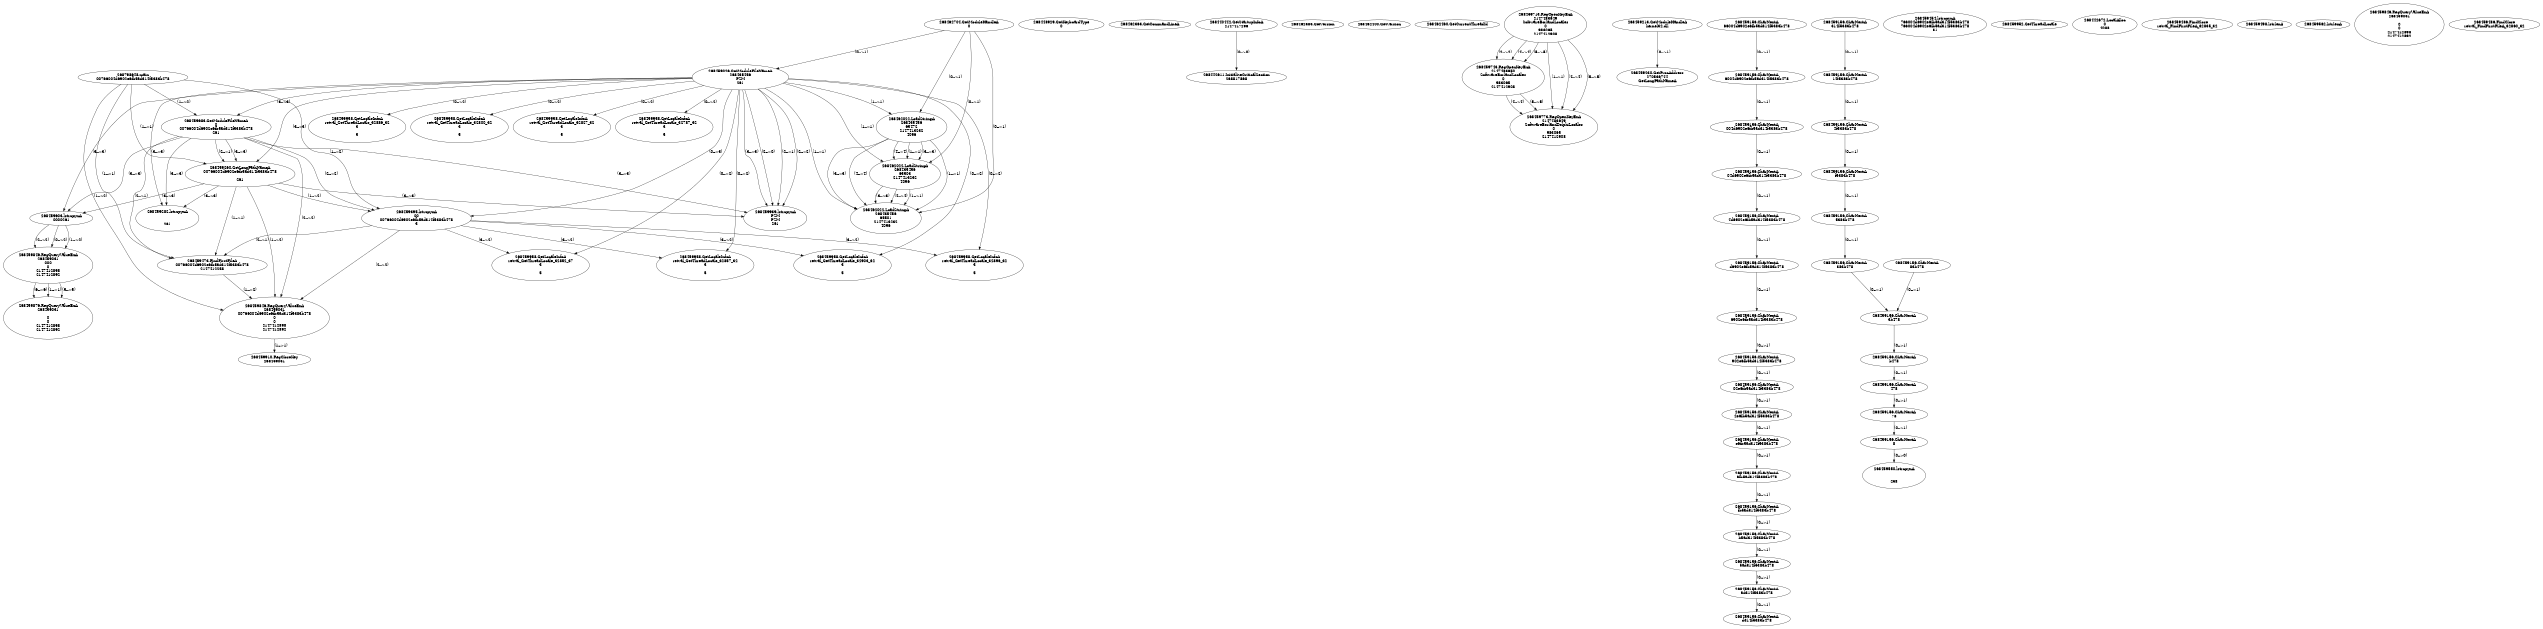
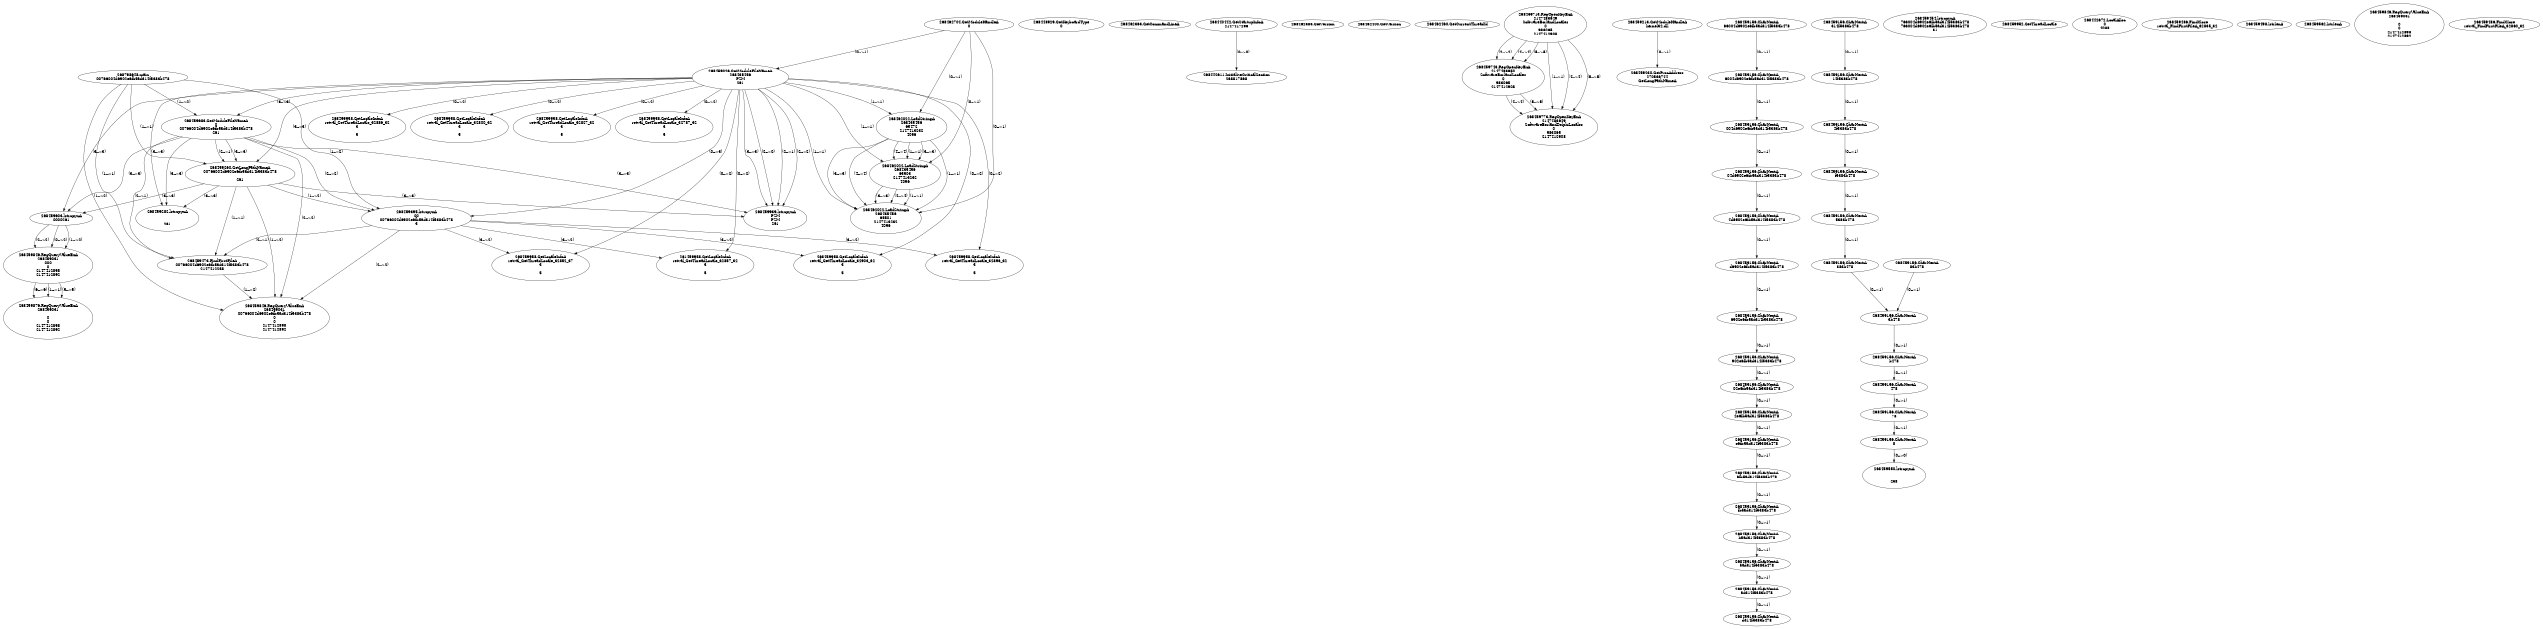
node "268459958.GetLocaleInfoA retval_GetThreadLocale_32857_32 3 5": label "268459958.GetLocaleInfoA retval_GetThreadLocale_32857_32 3 5" -> "261459958.GetLocaleInfoA retval_GetThreadLocale_32857_32 3 5"
node "268459910.RegCloseKey 268459031": removed
